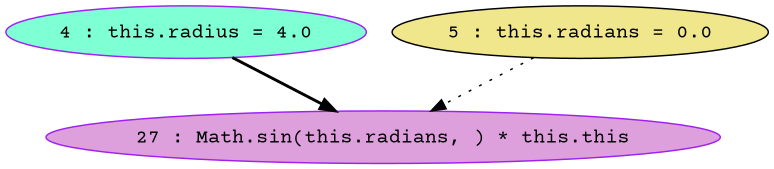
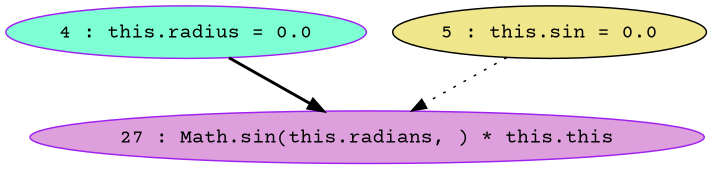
node "4 : this.radius = 4.0": label "4 : this.radius = 4.0" -> "4 : this.radius = 0.0"
node "5 : this.radians = 0.0": label "5 : this.radians = 0.0" -> "5 : this.sin = 0.0"
